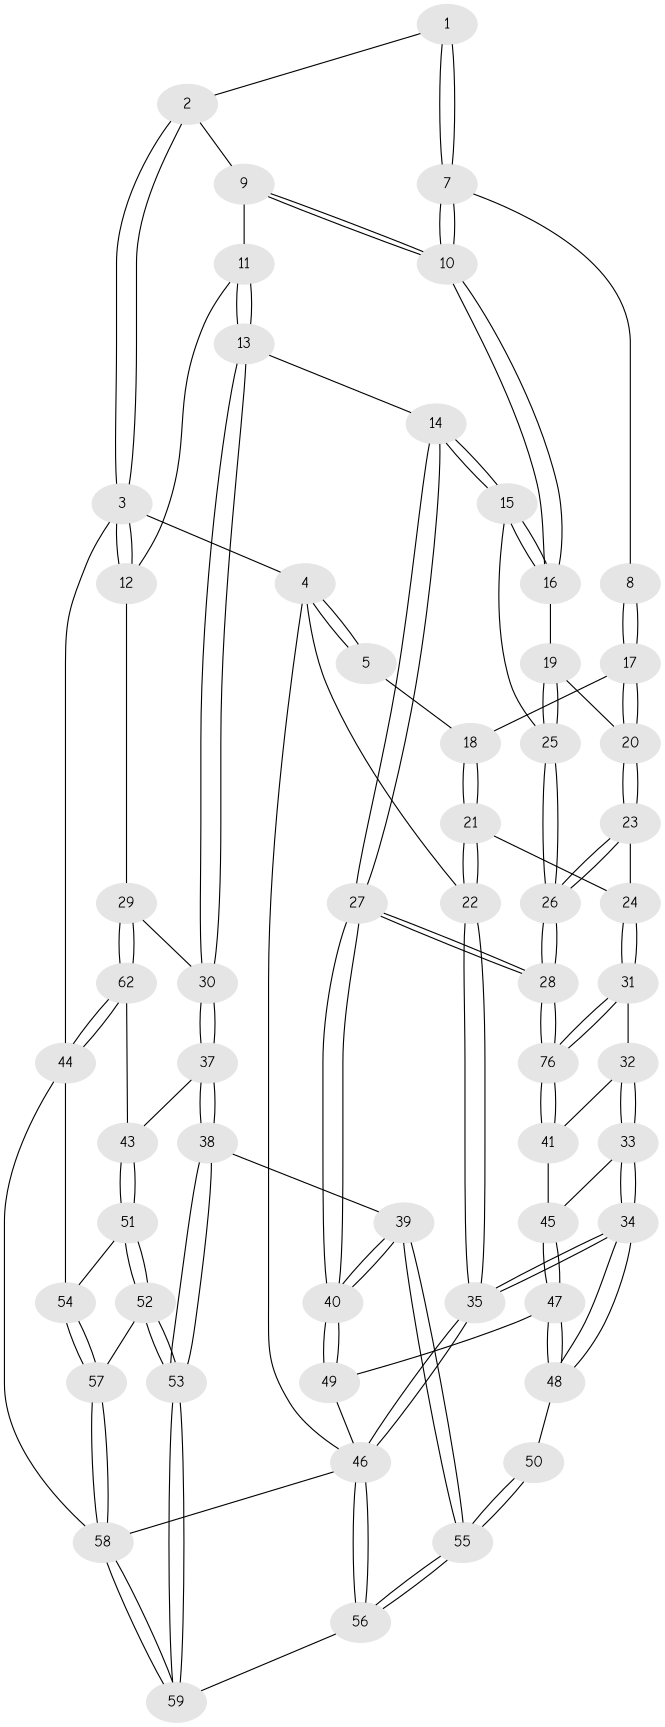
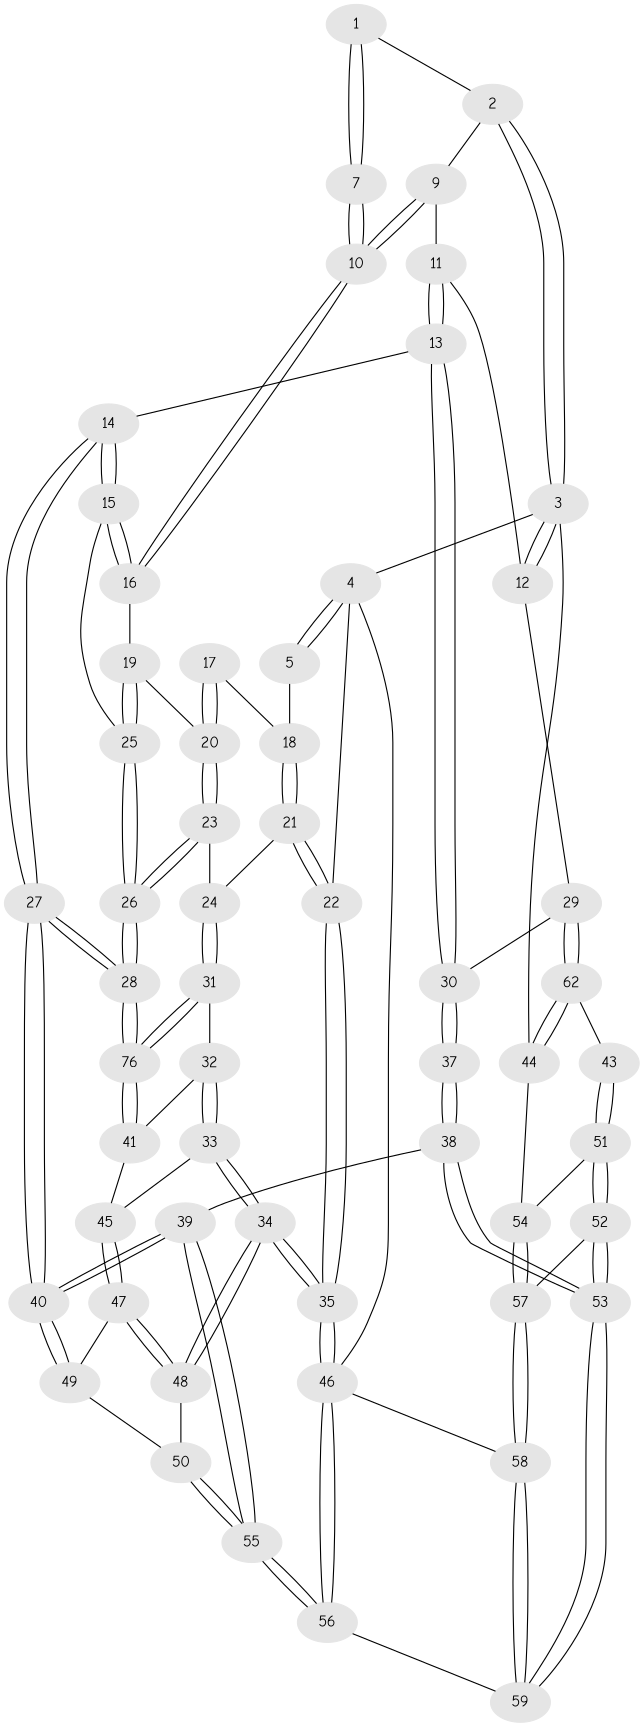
node "8": removed
edge "37" -- "43": removed
edge "44" -- "58": removed
edge "49" -- "46": now "49" -- "50"
